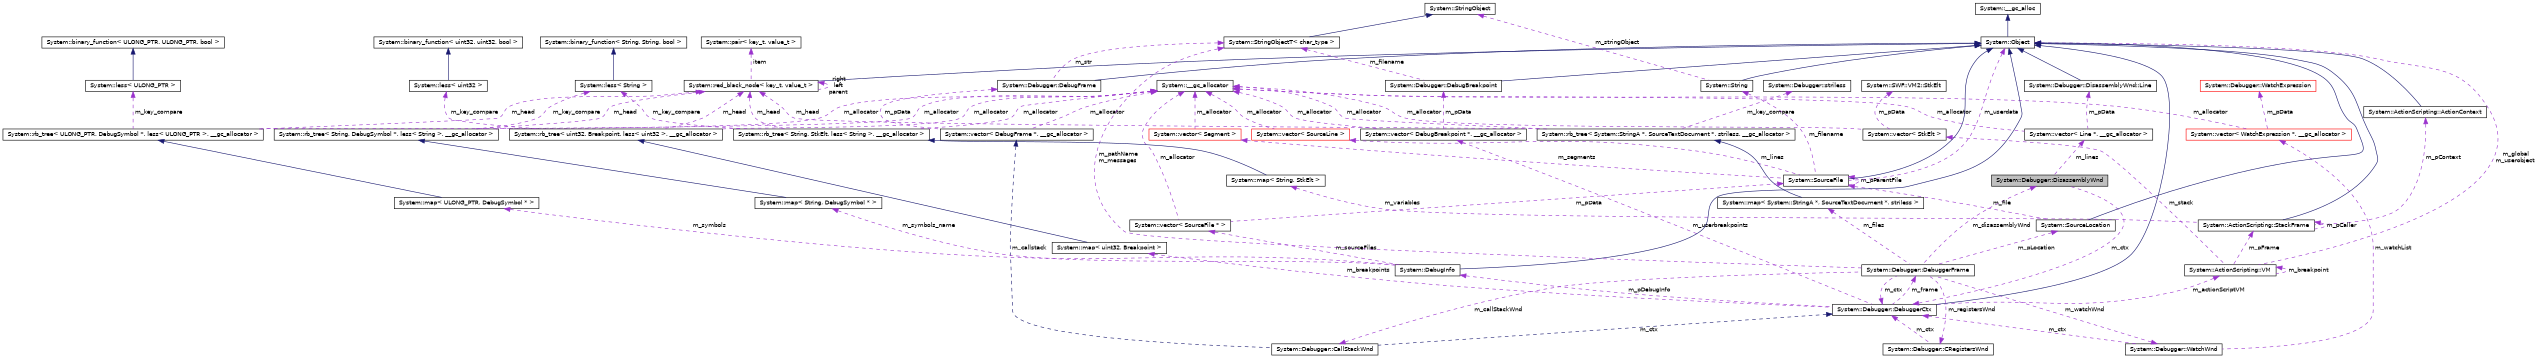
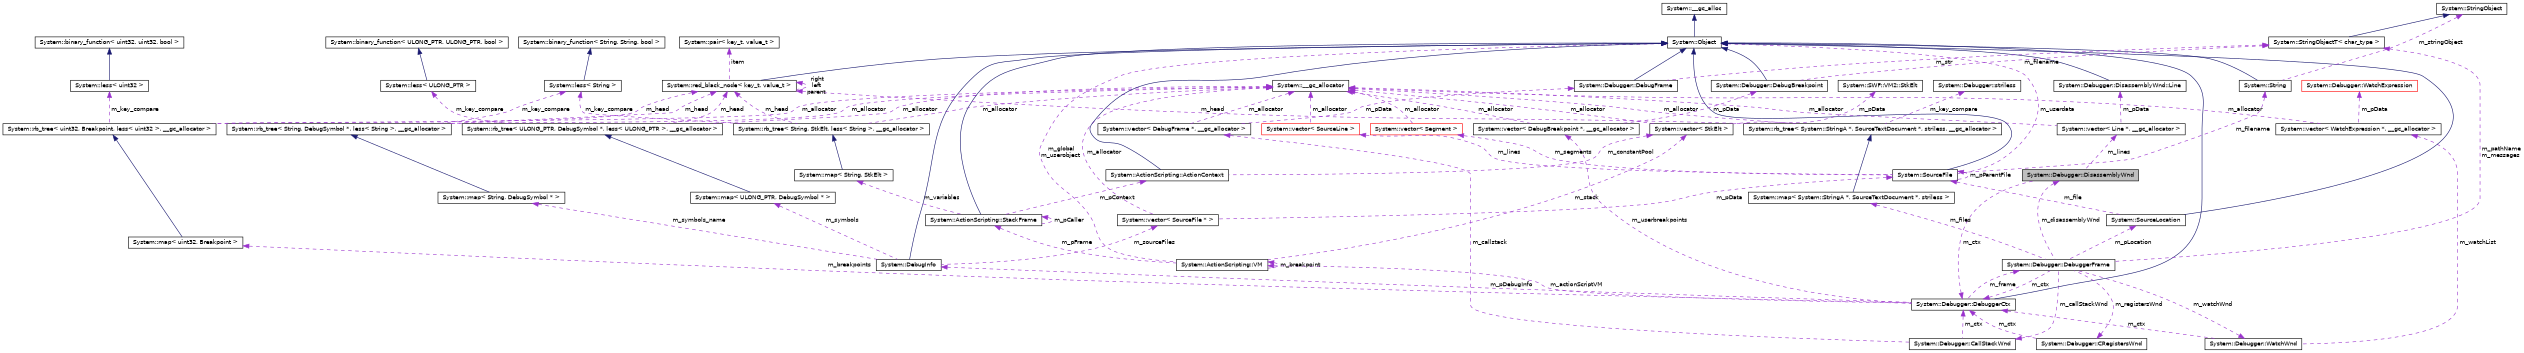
node "System::vector< WatchExpression *, __gc_allocator >": color red -> black
edge "System::ActionScripting::ActionContext" -> "System::vector< StkElt >": added, label "m_constantPool"
edge "System::Debugger::CallStackWnd" -> "System::vector< DebugFrame *, __gc_allocator >": color midnightblue -> darkorchid3
edge "System::Debugger::CallStackWnd" -> "System::Debugger::DebuggerCtx": color midnightblue -> darkorchid3
